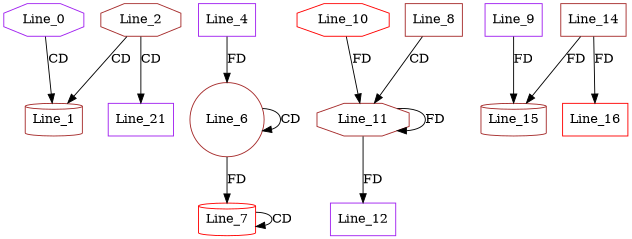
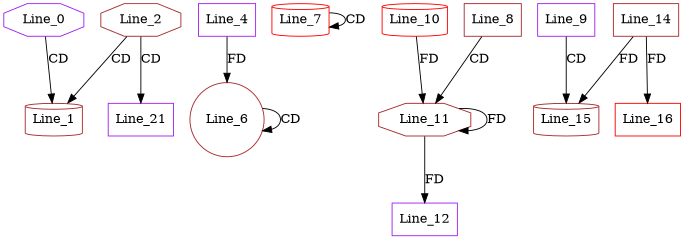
node "Line_10": shape octagon -> cylinder
edge "Line_9" -> "Line_15": label "FD" -> "CD"
edge "Line_6" -> "Line_7": removed, label "FD"
